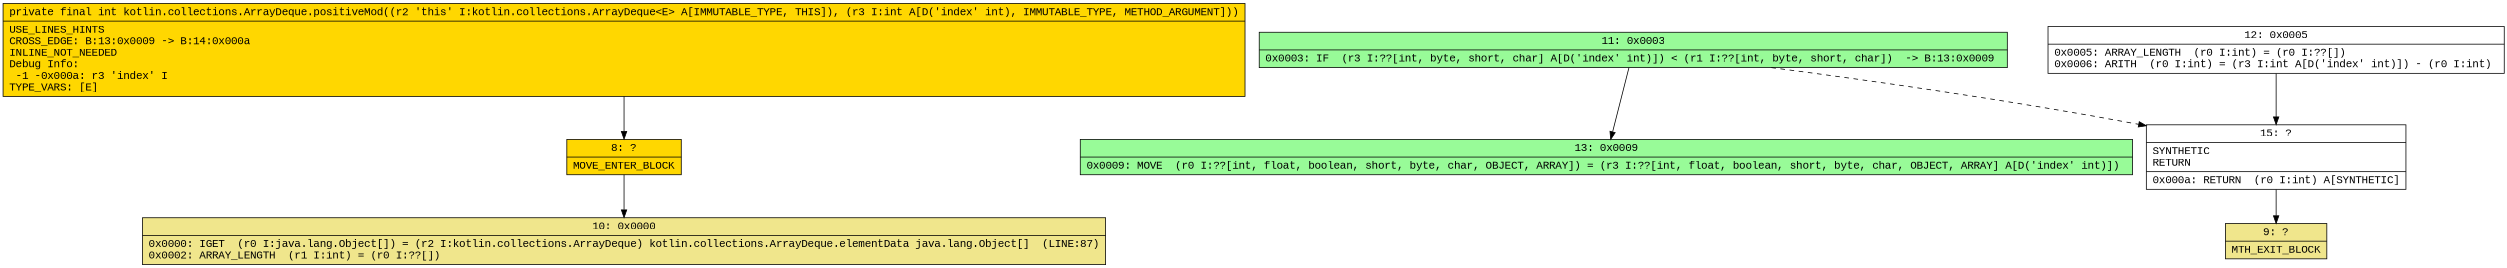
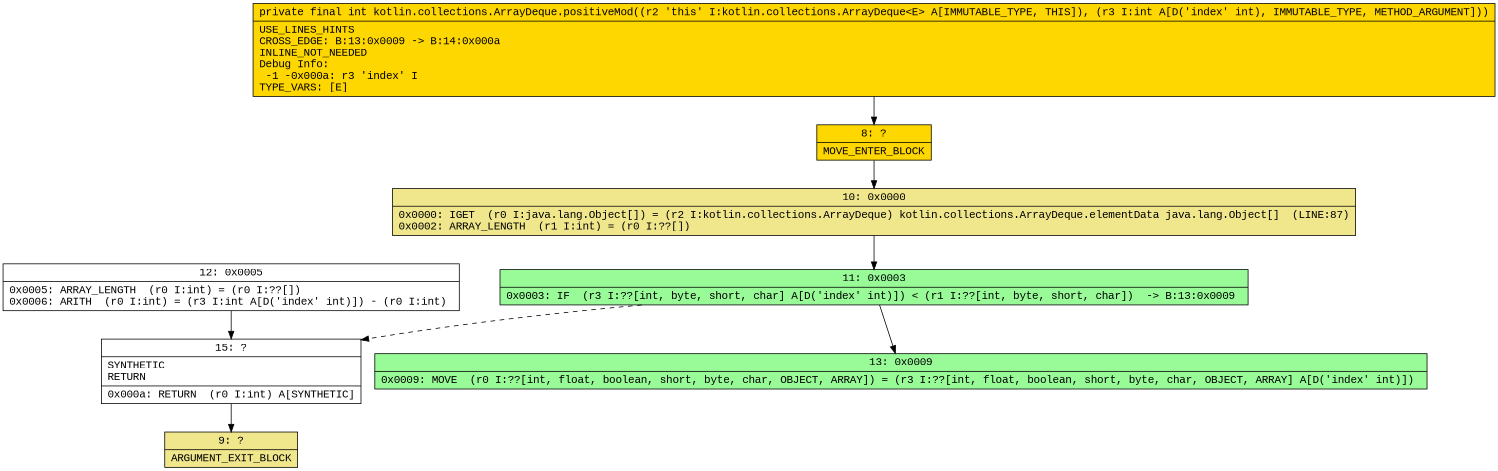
edge "10: 0x0000" -> "11: 0x0003": added
node "9: ?": text "MTH_EXIT_BLOCK" -> "ARGUMENT_EXIT_BLOCK"
